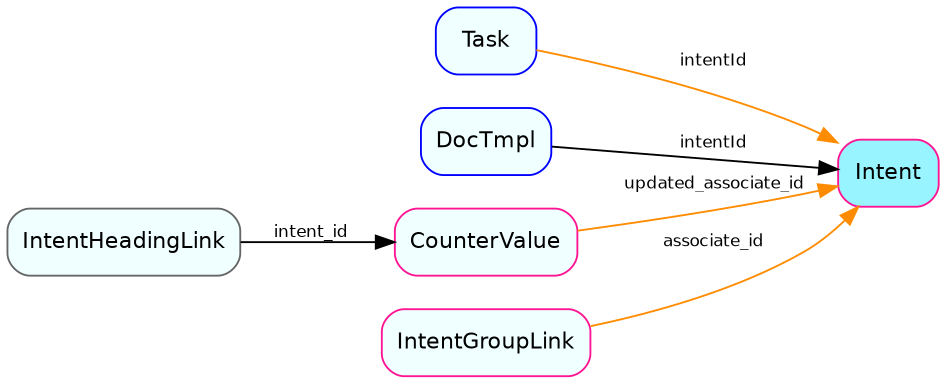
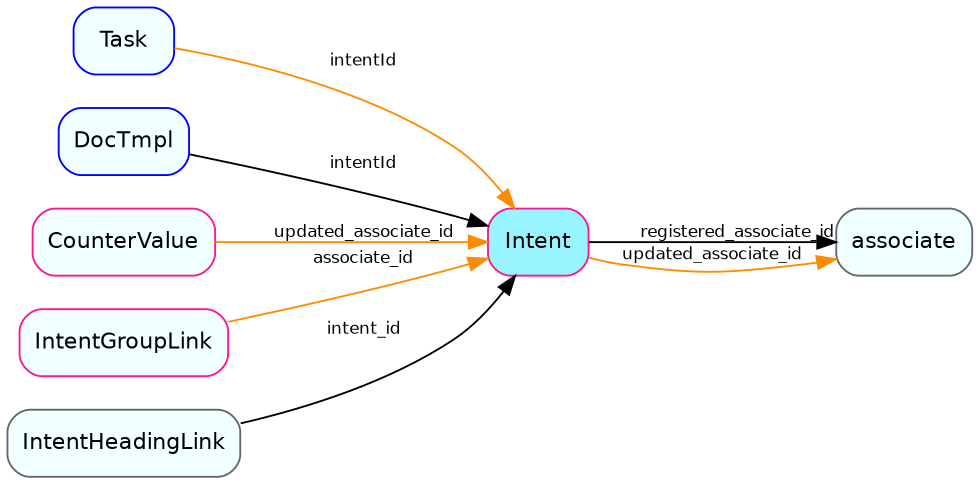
edge "IntentHeadingLink" -> "CounterValue": now "IntentHeadingLink" -> "Intent"
node "associate": added
